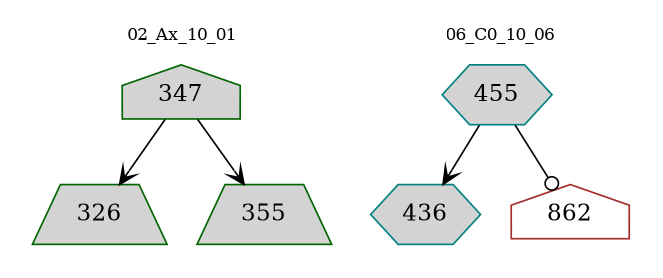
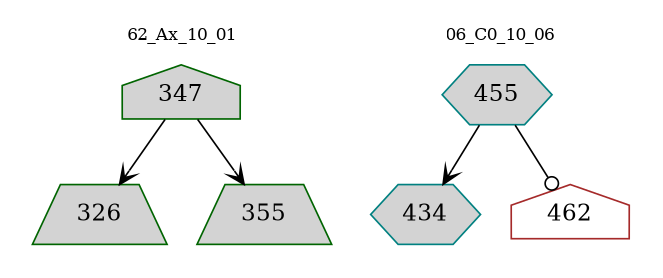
cluster "02_Ax_10_01": label "02_Ax_10_01" -> "62_Ax_10_01"
node "436": label "436" -> "434"
node "862": label "862" -> "462"
